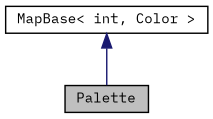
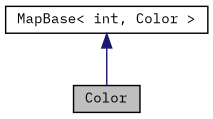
node "Palette": label "Palette" -> "Color"
